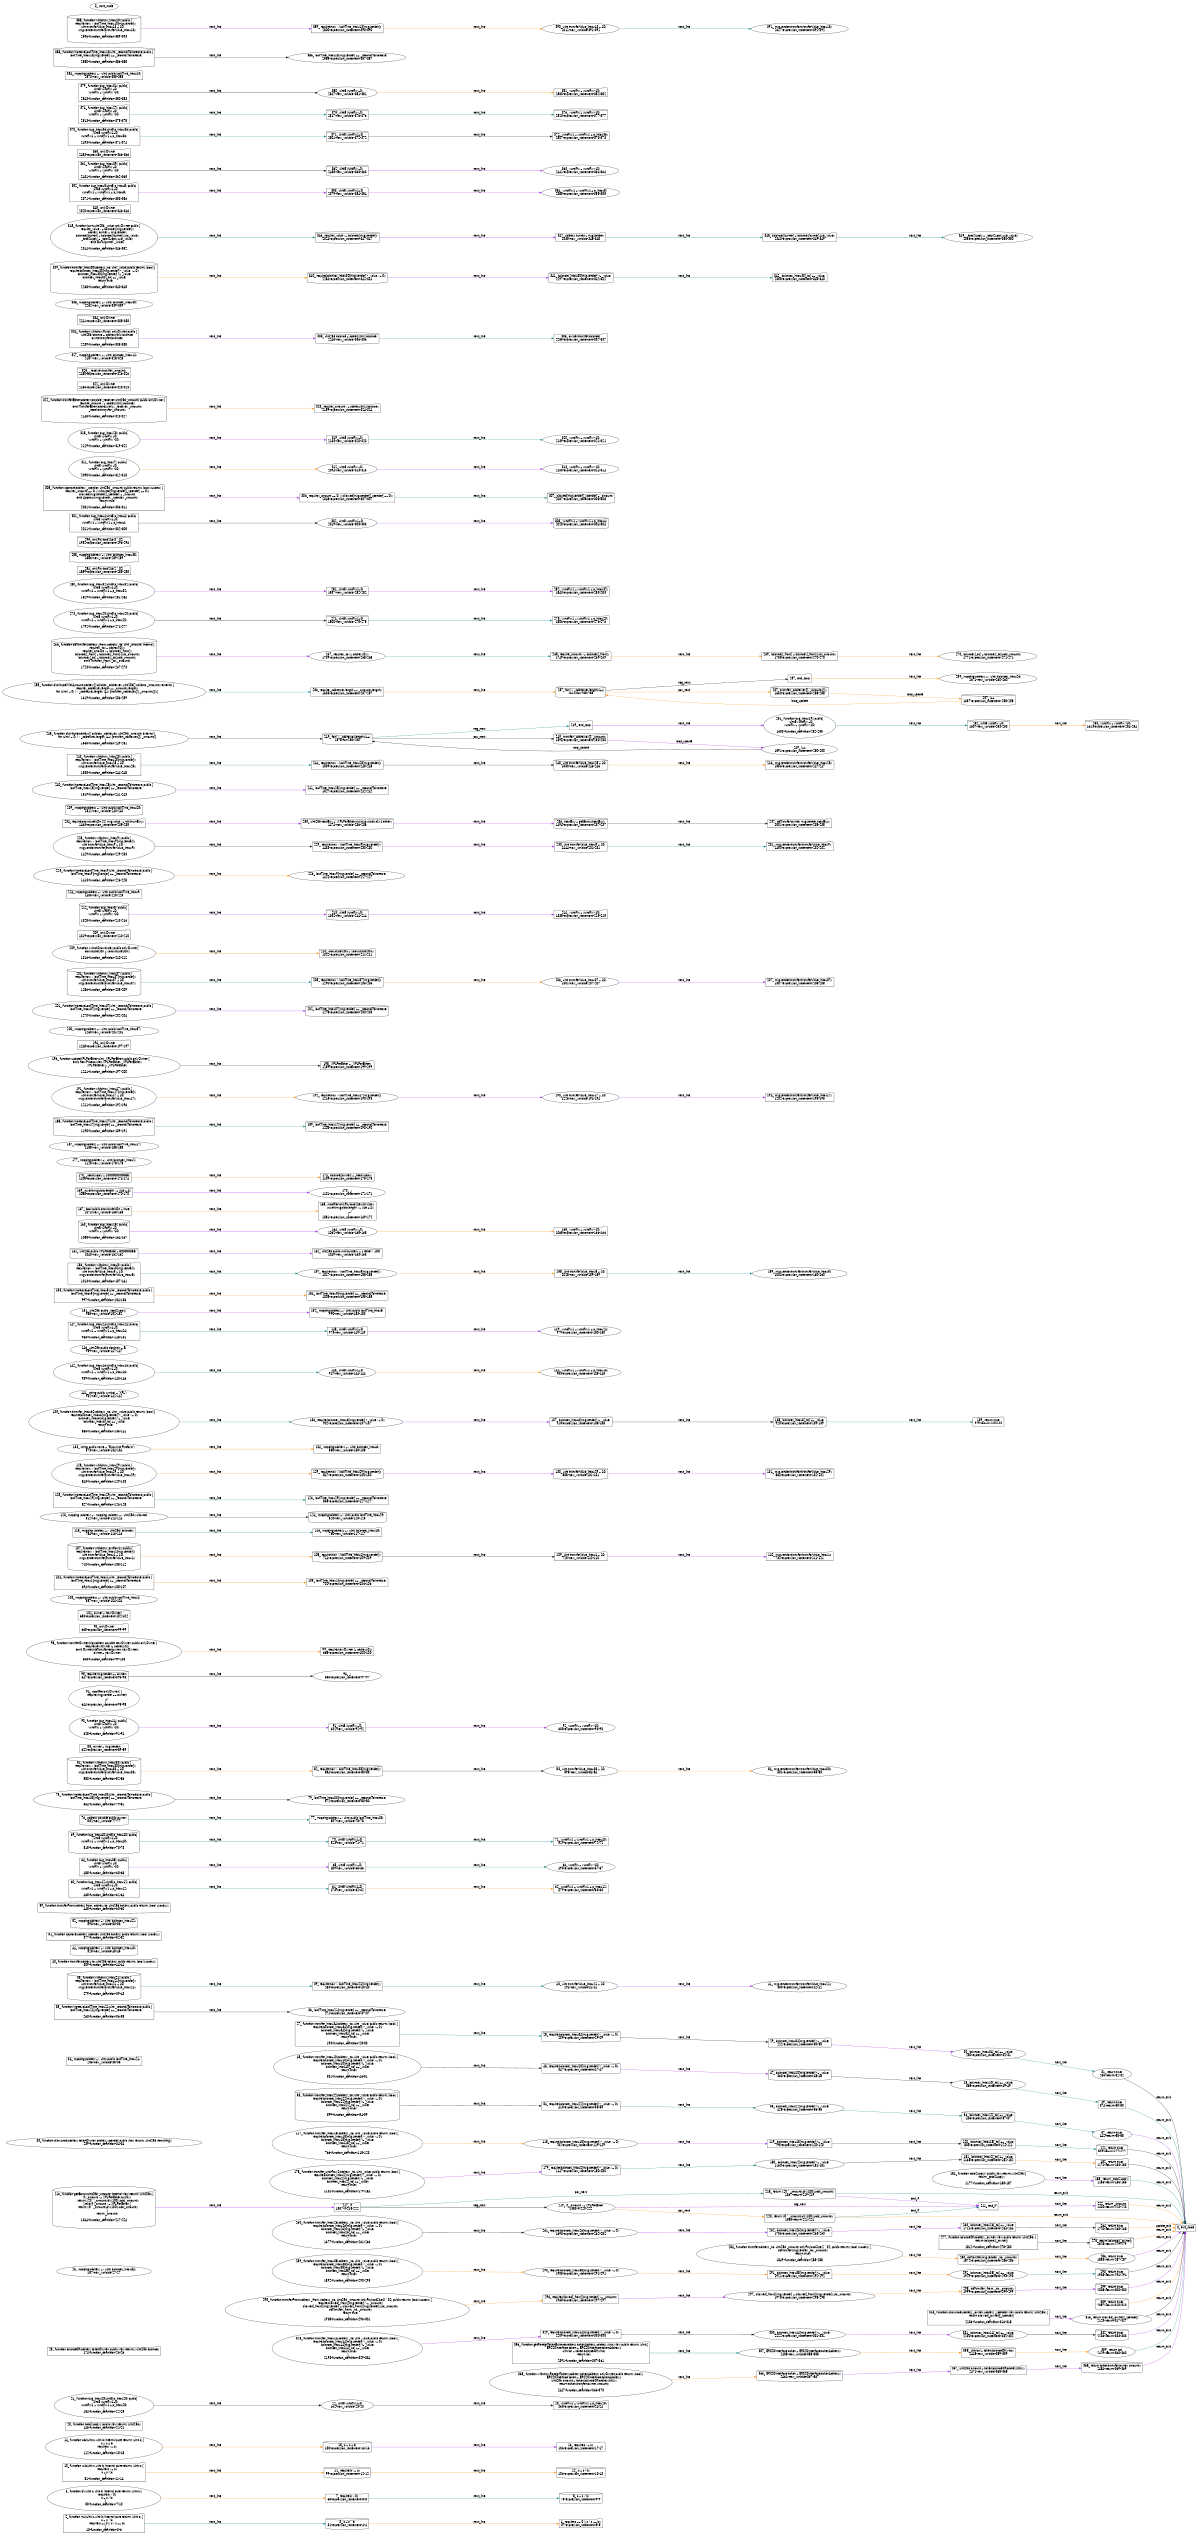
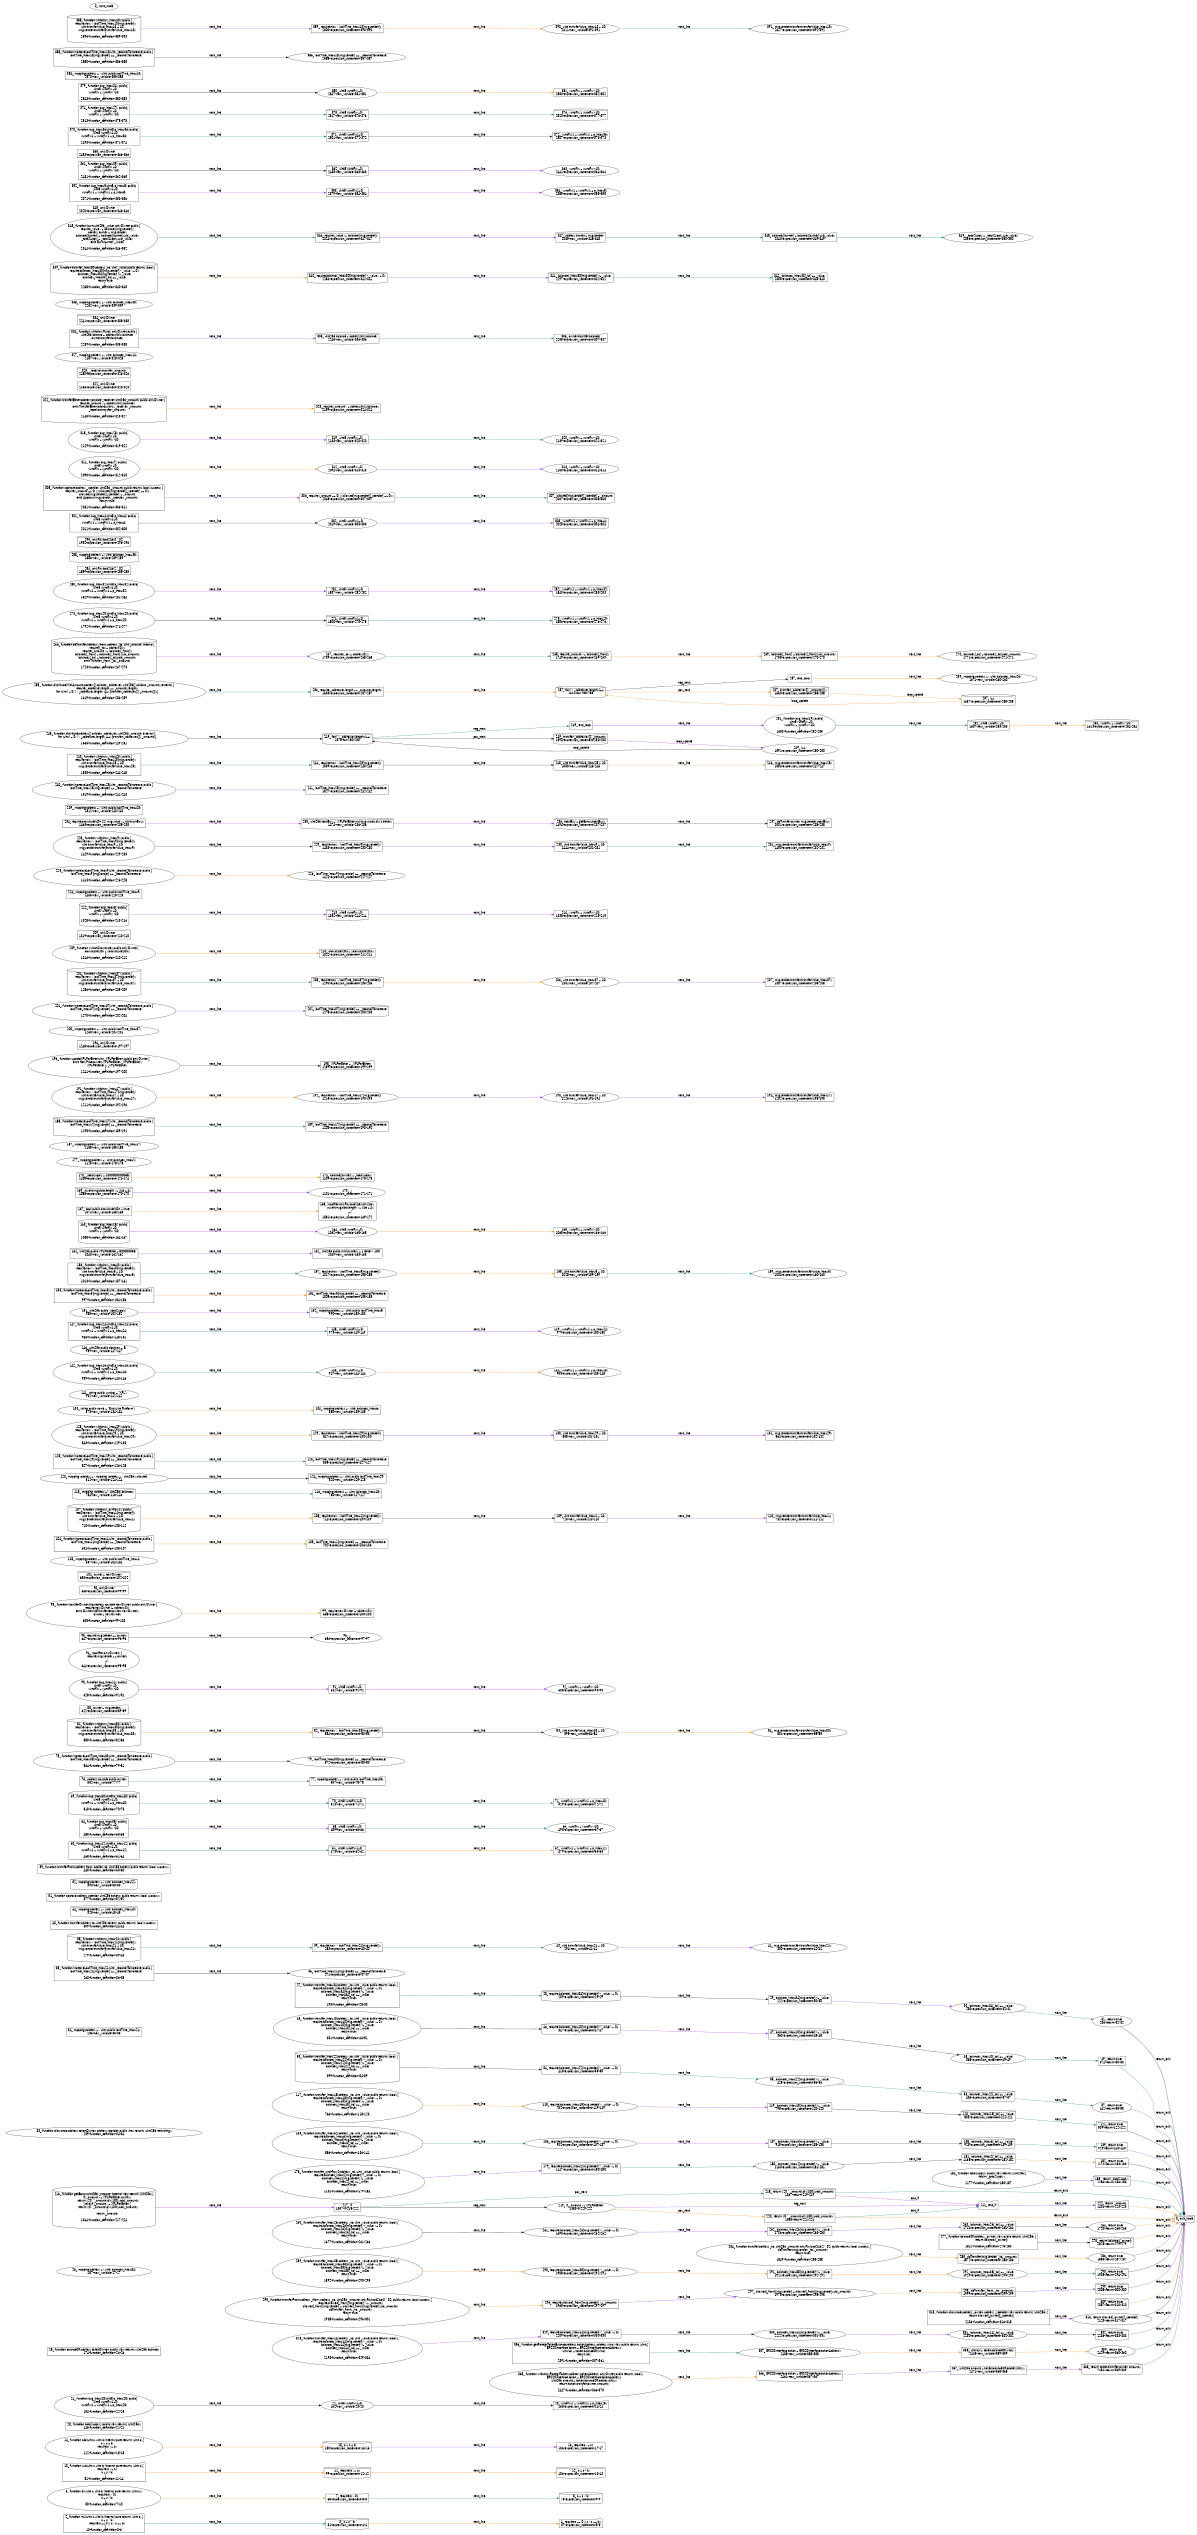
node "347_ address burner = msg.sender; 2335-new_variable-348-348": shape folder -> cylinder
edge "139_ return true; 929-return-140-140" -> "0_ exit_node": added, label "return_exit"
edge "264_ return true; 1720-return-265-265" -> "0_ exit_node": label "update_exit" -> "return_exit"
node "264_ return true; 1720-return-265-265": shape cylinder -> ellipse
